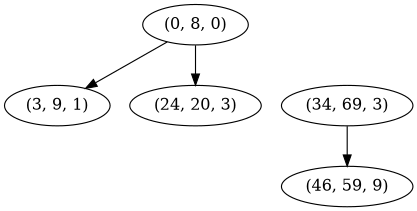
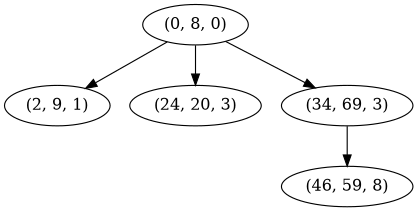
edge "(0, 8, 0)" -> "(34, 69, 3)": added
node "(3, 9, 1)": label "(3, 9, 1)" -> "(2, 9, 1)"
node "(46, 59, 9)": label "(46, 59, 9)" -> "(46, 59, 8)"
